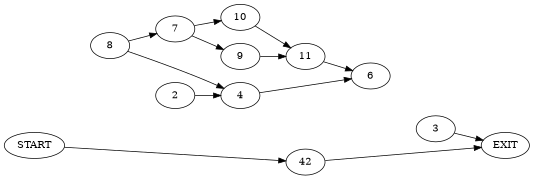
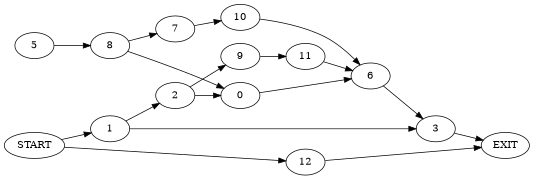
edge "10" -> "11": now "10" -> "6"
edge "7" -> "9": now "2" -> "9"
node "5": added
node "4": label "4" -> "0"
edge "6" -> "3": added
node "1": added
node "42": label "42" -> "12"
